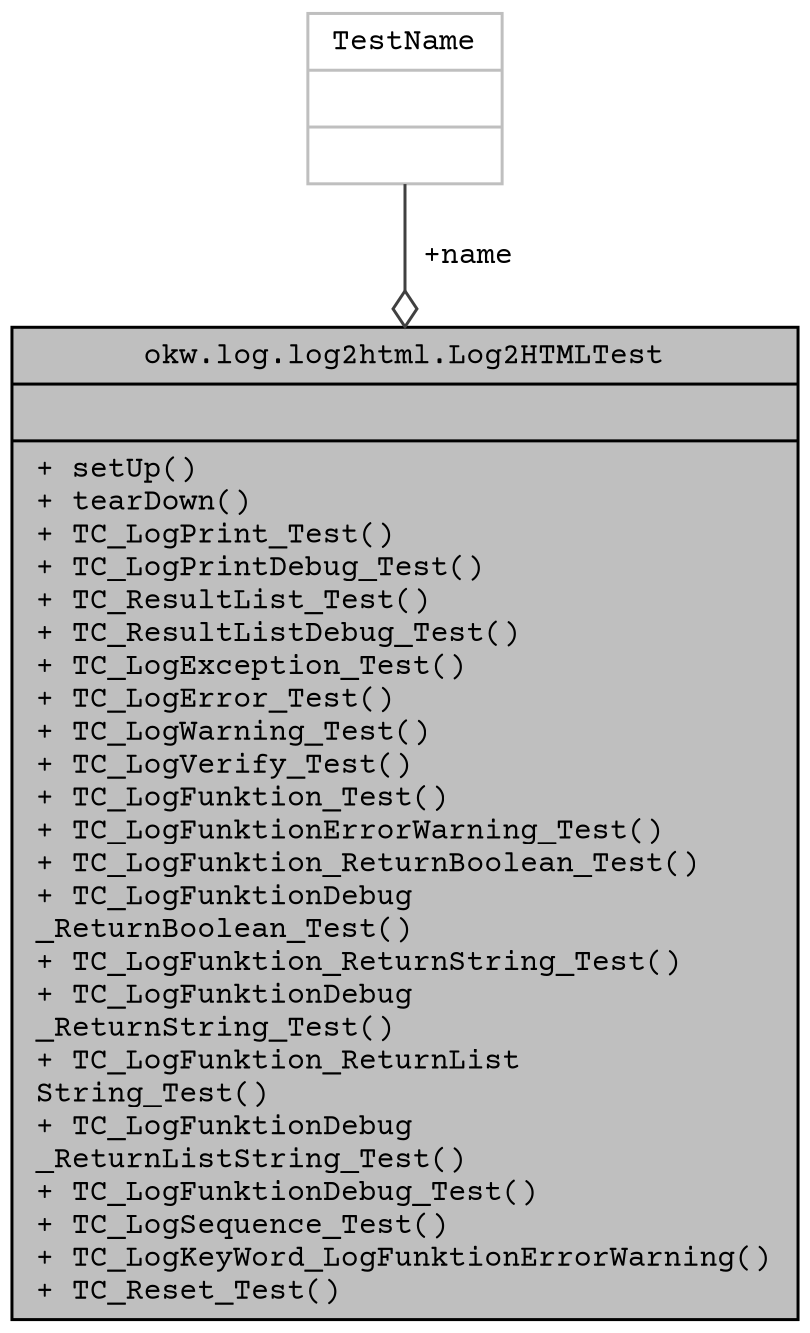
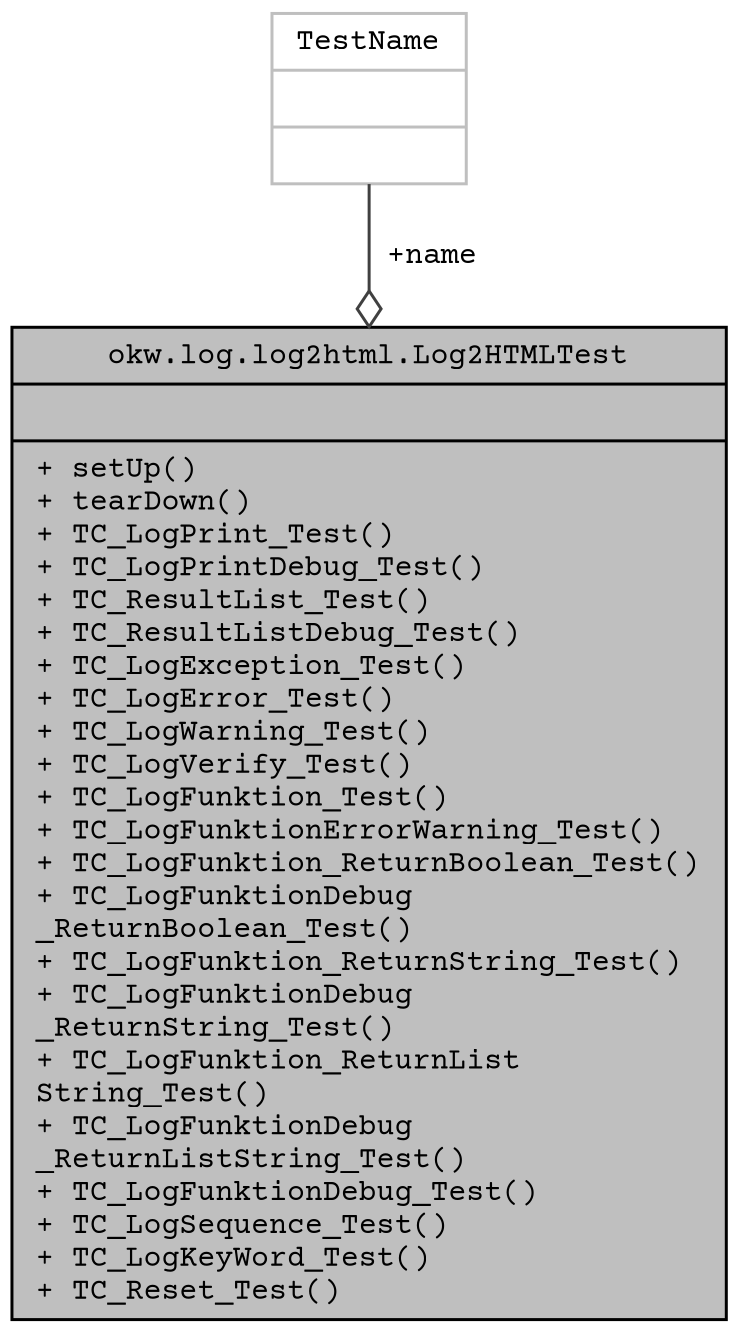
node "okw.log.log2html.Log2HTMLTest": text "+ TC_LogKeyWord_LogFunktionErrorWarning()" -> "+ TC_LogKeyWord_Test()"
